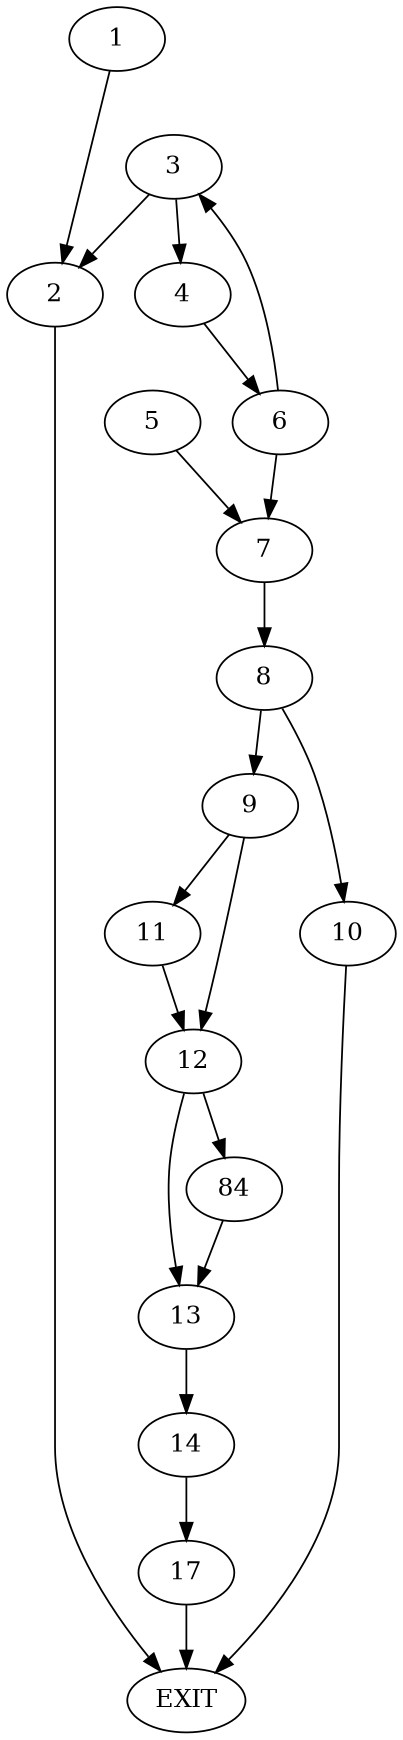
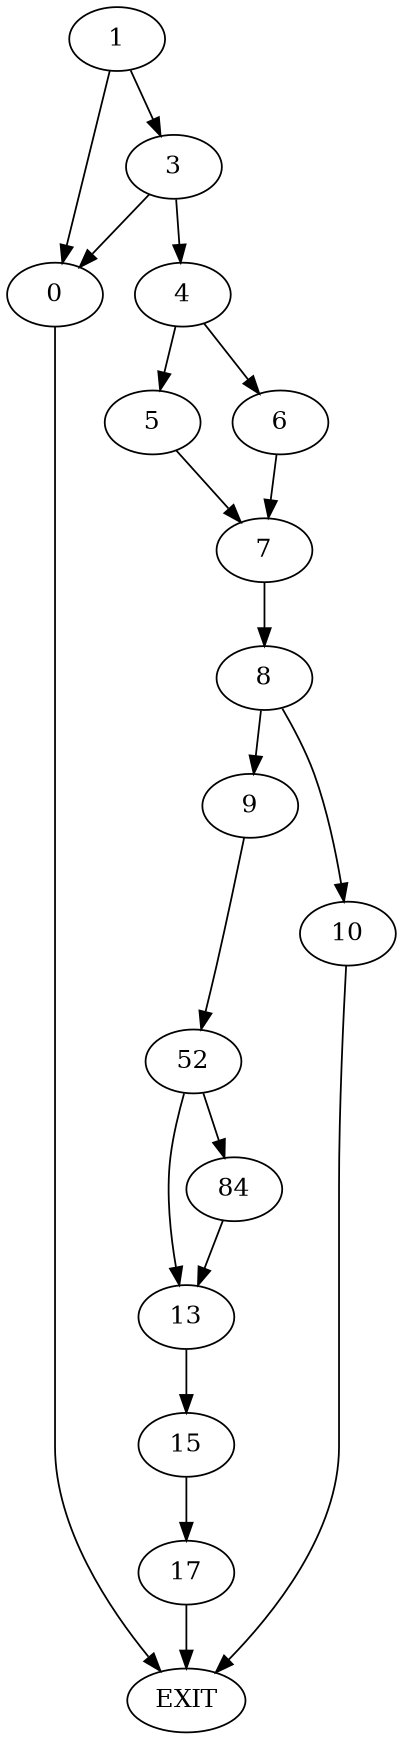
edge "6" -> "3": now "1" -> "3"
node "2": label "2" -> "0"
edge "4" -> "5": added
node "11": removed
node "12": label "12" -> "52"
node "14": label "14" -> "15"
